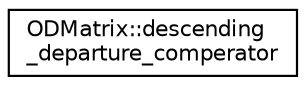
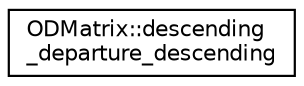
node "ODMatrix::descending _departure_comperator": label "ODMatrix::descending _departure_comperator" -> "ODMatrix::descending _departure_descending"
